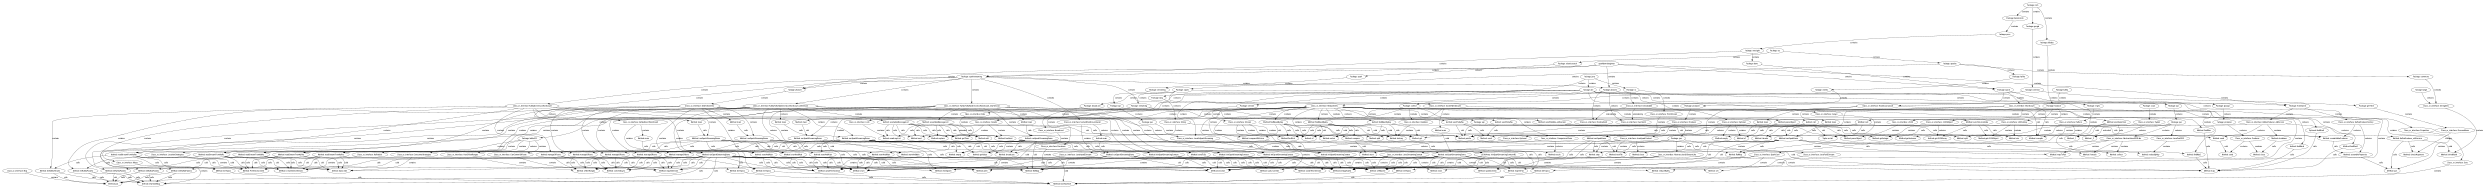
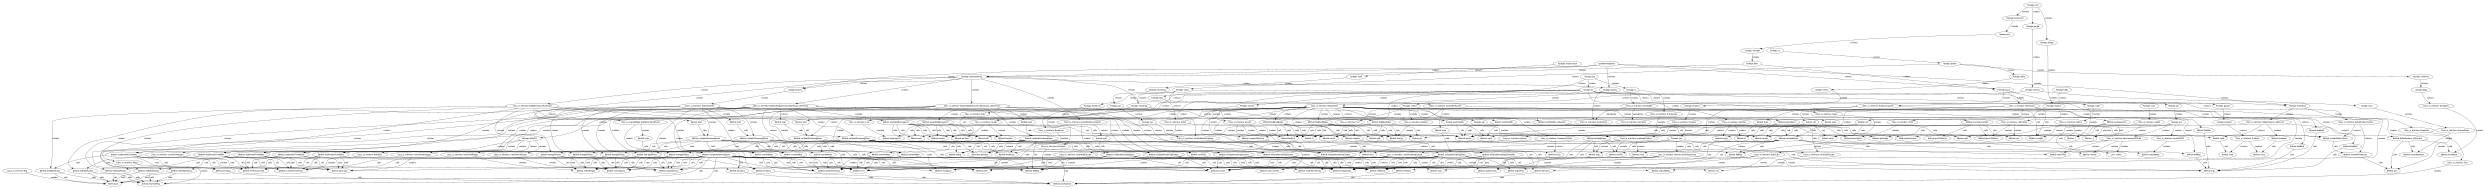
edge "Package: org" -> "Package: elasticsearch": removed, label "contains"
edge "Package: onesight" -> "Package: sparkstreaming": now "Package: demo" -> "Package: sparkstreaming"
edge "Package: commons" -> "Class_or_interface: StringUtils": now "Package: commons" -> "Package: lang3"
edge "Package: phase2" -> "Method: findMax5": now "Class_or_interface: ReduceDemo" -> "Method: findMax5"
node "Package: getTime": label "Package: getTime" -> "Package: base"
edge "Package: phase2" -> "Class_or_interface: FunctionS": removed, label "contains"
node "Class_or_interface: KafkaDirectWordCount": label "Class_or_interface: KafkaDirectWordCount" -> "Class_or_newHashMap: KafkaDirectWordCount"
edge "Class_or_interface: Date" -> "Method: getTime": label "contains" -> "calls"
node "Class_or_interface: List": added
node "Class_or_interface: JSONObject": removed
edge "Method: assmebleMessageList" -> "Method: newArrayList": now "Method: assmebleMessageList" -> "Class_or_interface: JavaPairDStream"
edge "Method: assembleMessageList" -> "Method: add": label "extended" -> "calls"
node "Tuple: asList": label "Tuple: asList" -> "Method: asList"
node "Method: getValue": label "Method: getValue" -> "Subscribe: getValue"
node "JSONArray: initSparkStreamingContext4Es": label "JSONArray: initSparkStreamingContext4Es" -> "Method: initSparkStreamingContext4Es"
node "Method: collect": label "Method: collect" -> "Lists: collect"
edge "Method: sendToEs" -> "Method: saveJsonToEs": removed, label "calls"
